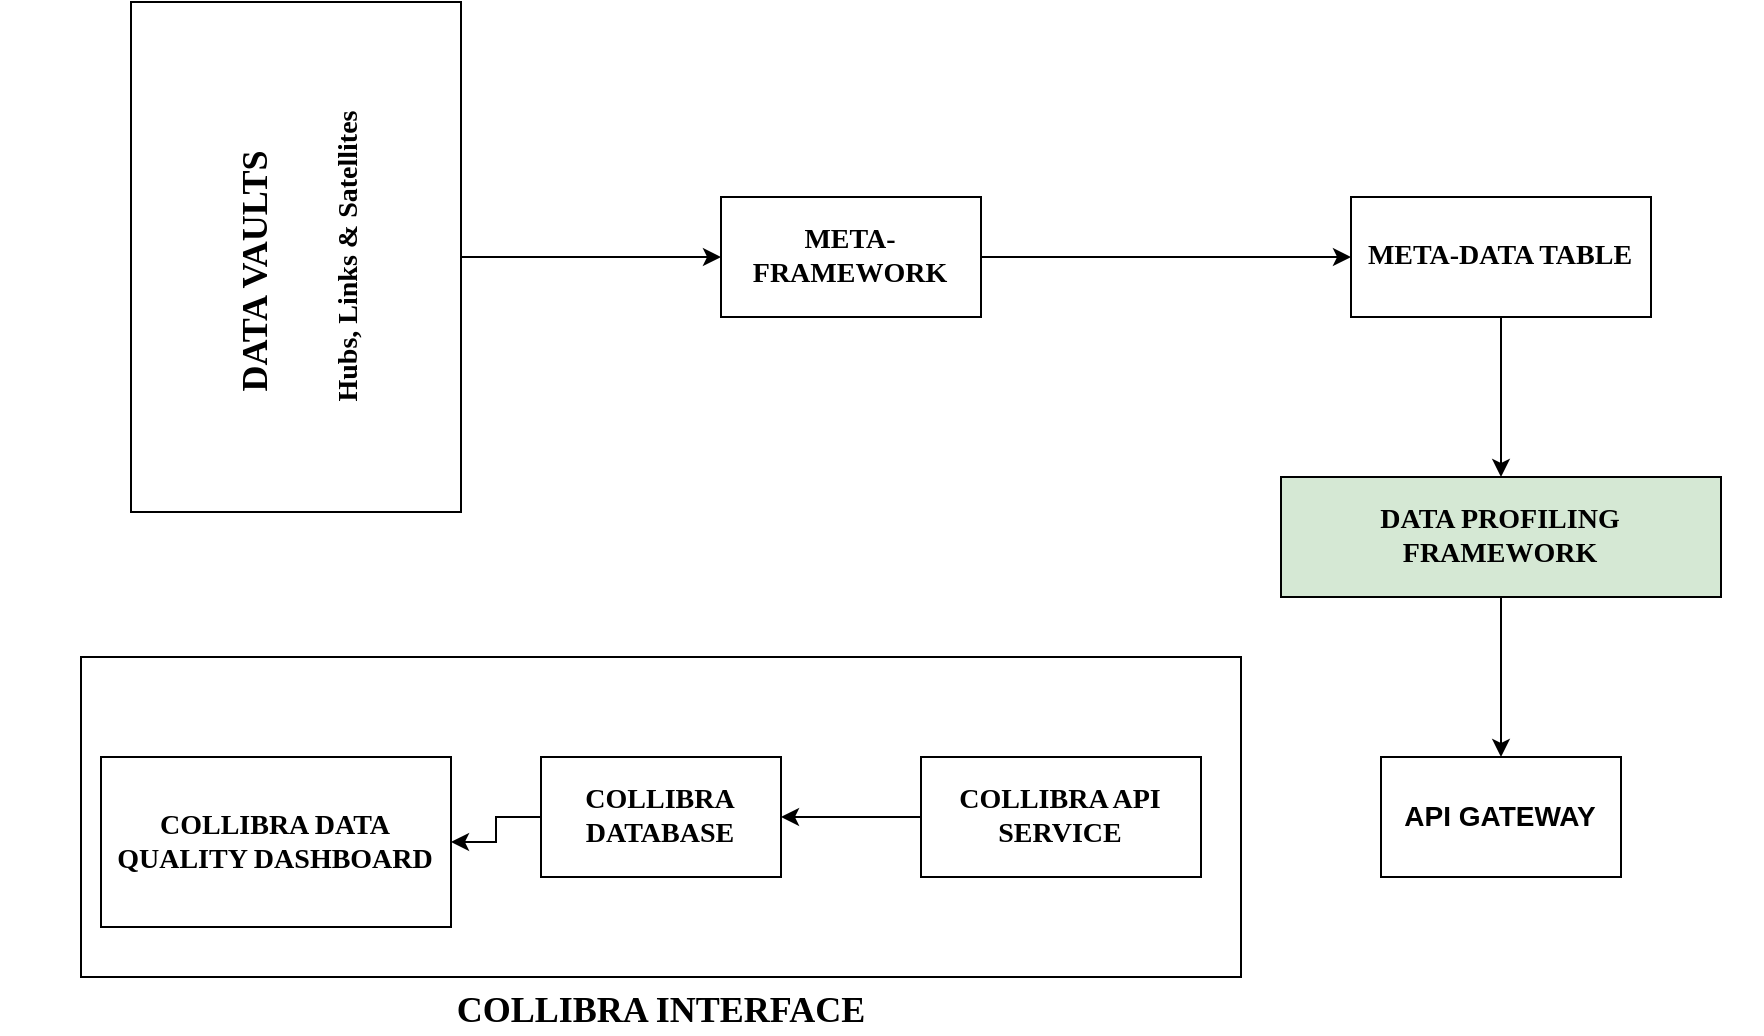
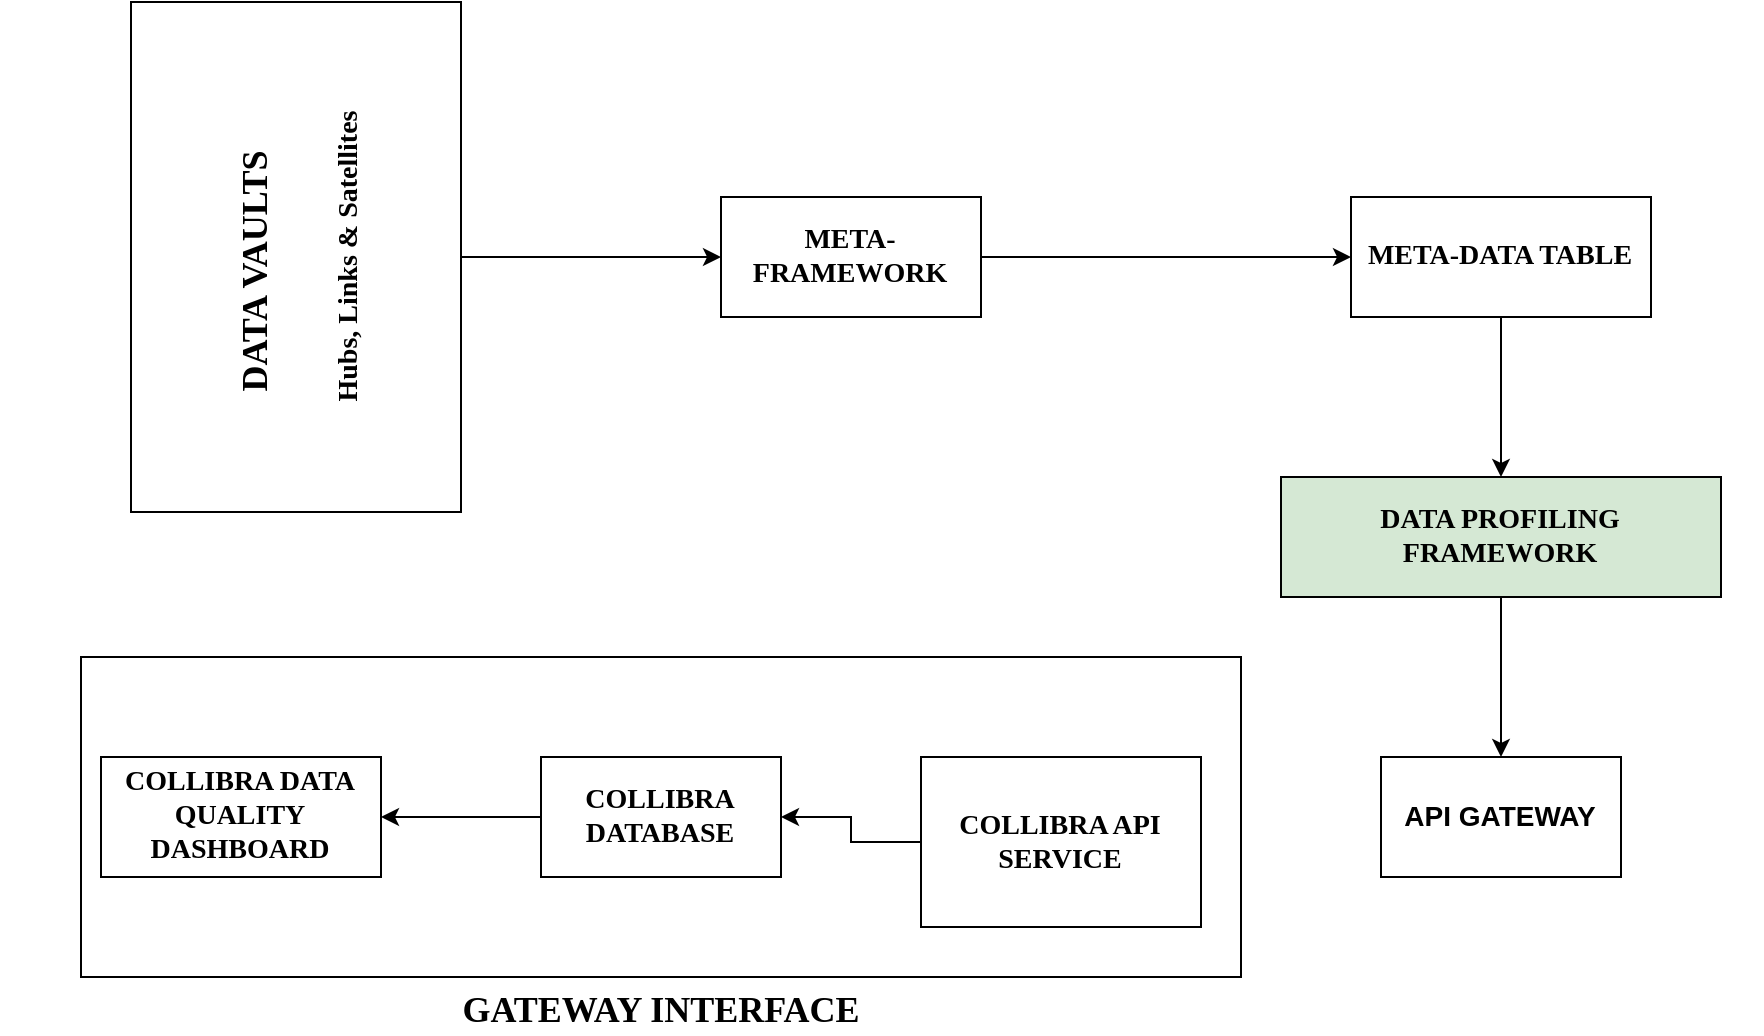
node "COLLIBRA API SERVICE": size 280x120 -> 280x170
node "COLLIBRA DATA QUALITY DASHBOARD": size 350x170 -> 280x120
node "COLLIBRA INTERFACE": label "COLLIBRA INTERFACE" -> "GATEWAY INTERFACE"
